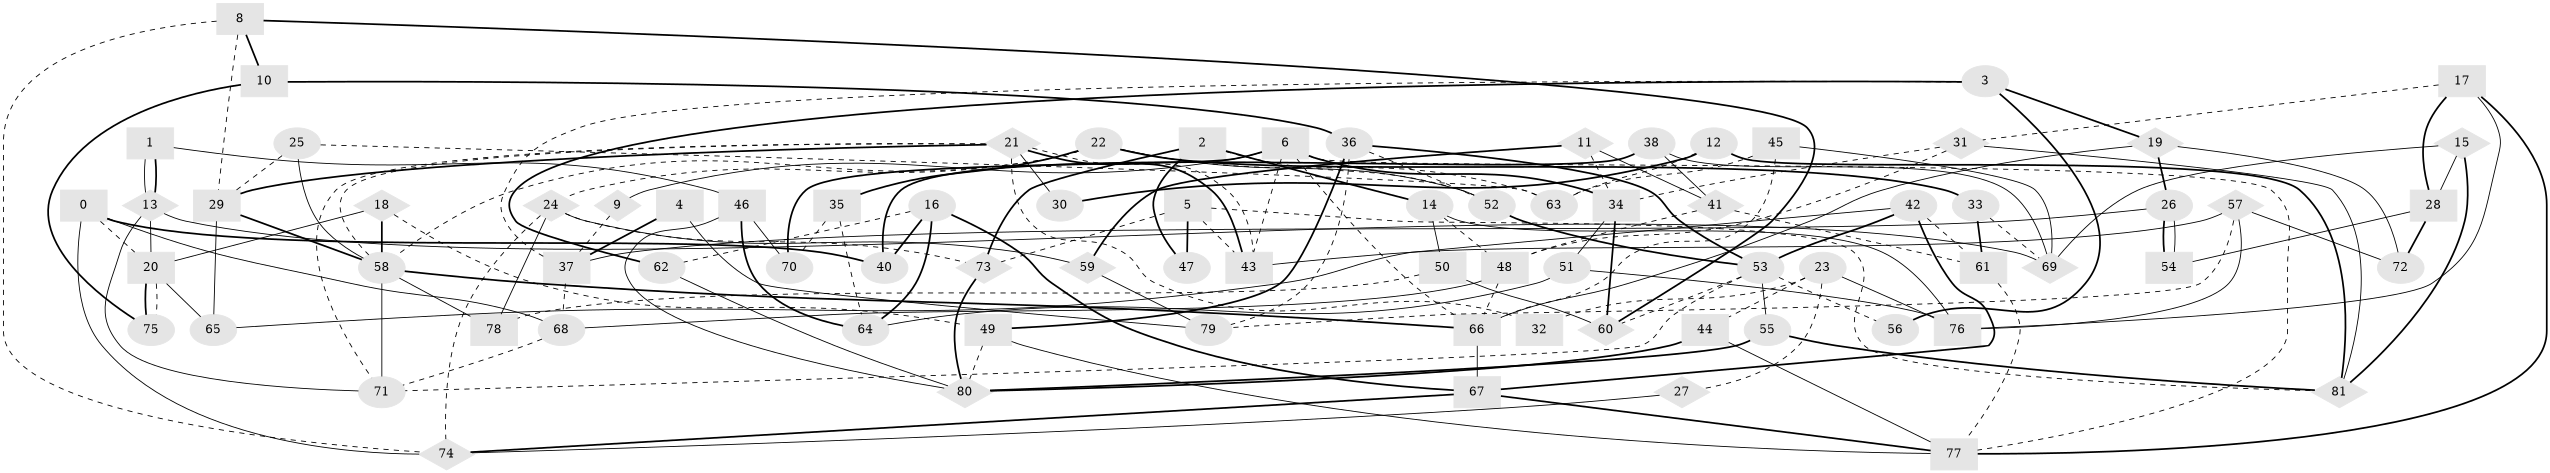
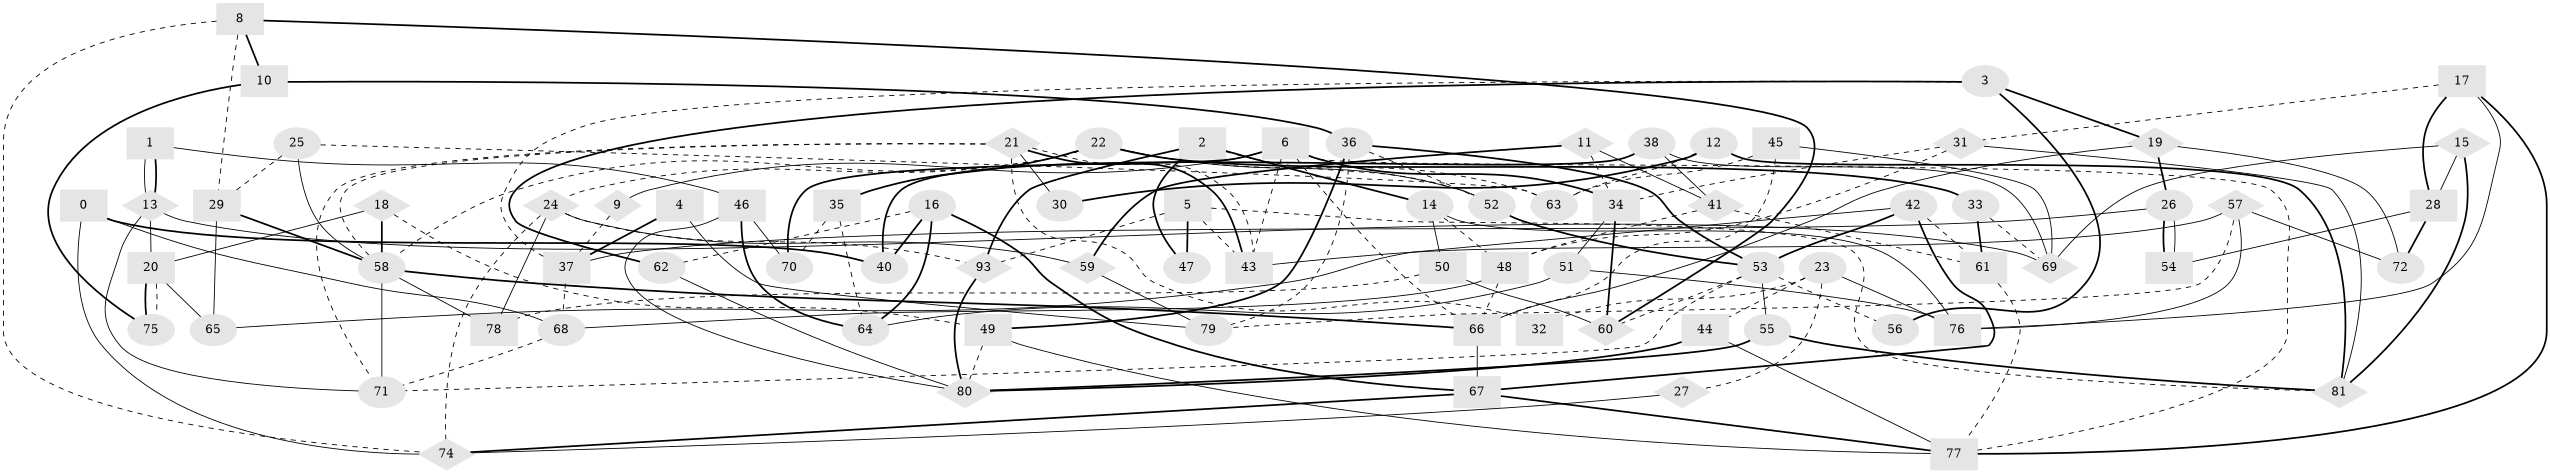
edge "21" -- "29": removed
edge "0" -- "20": removed
node "73": label "73" -> "93"
